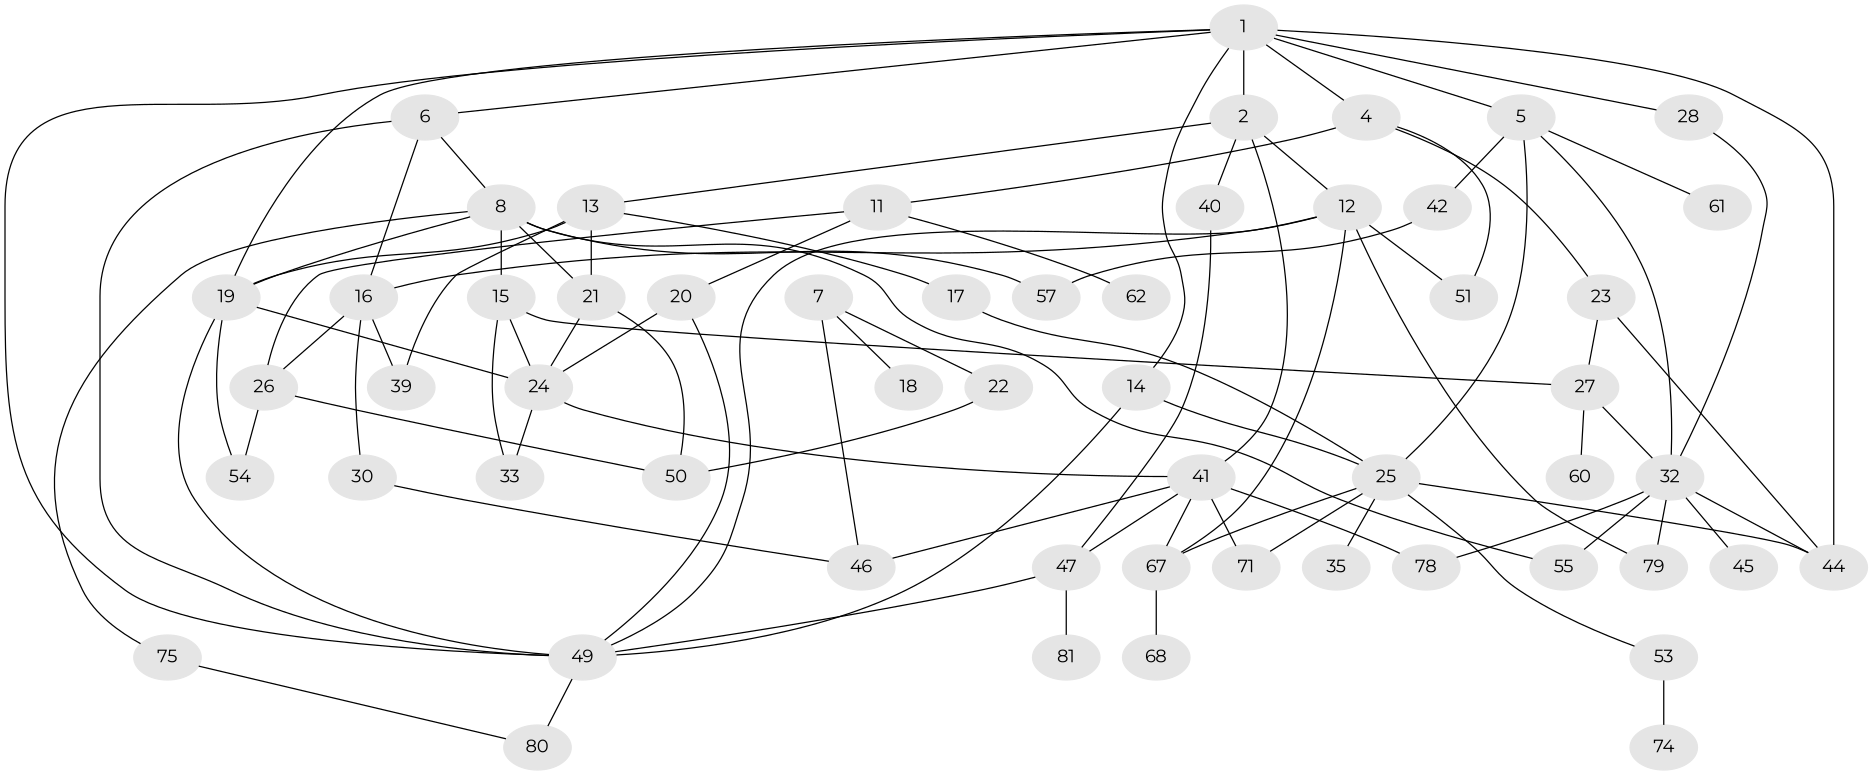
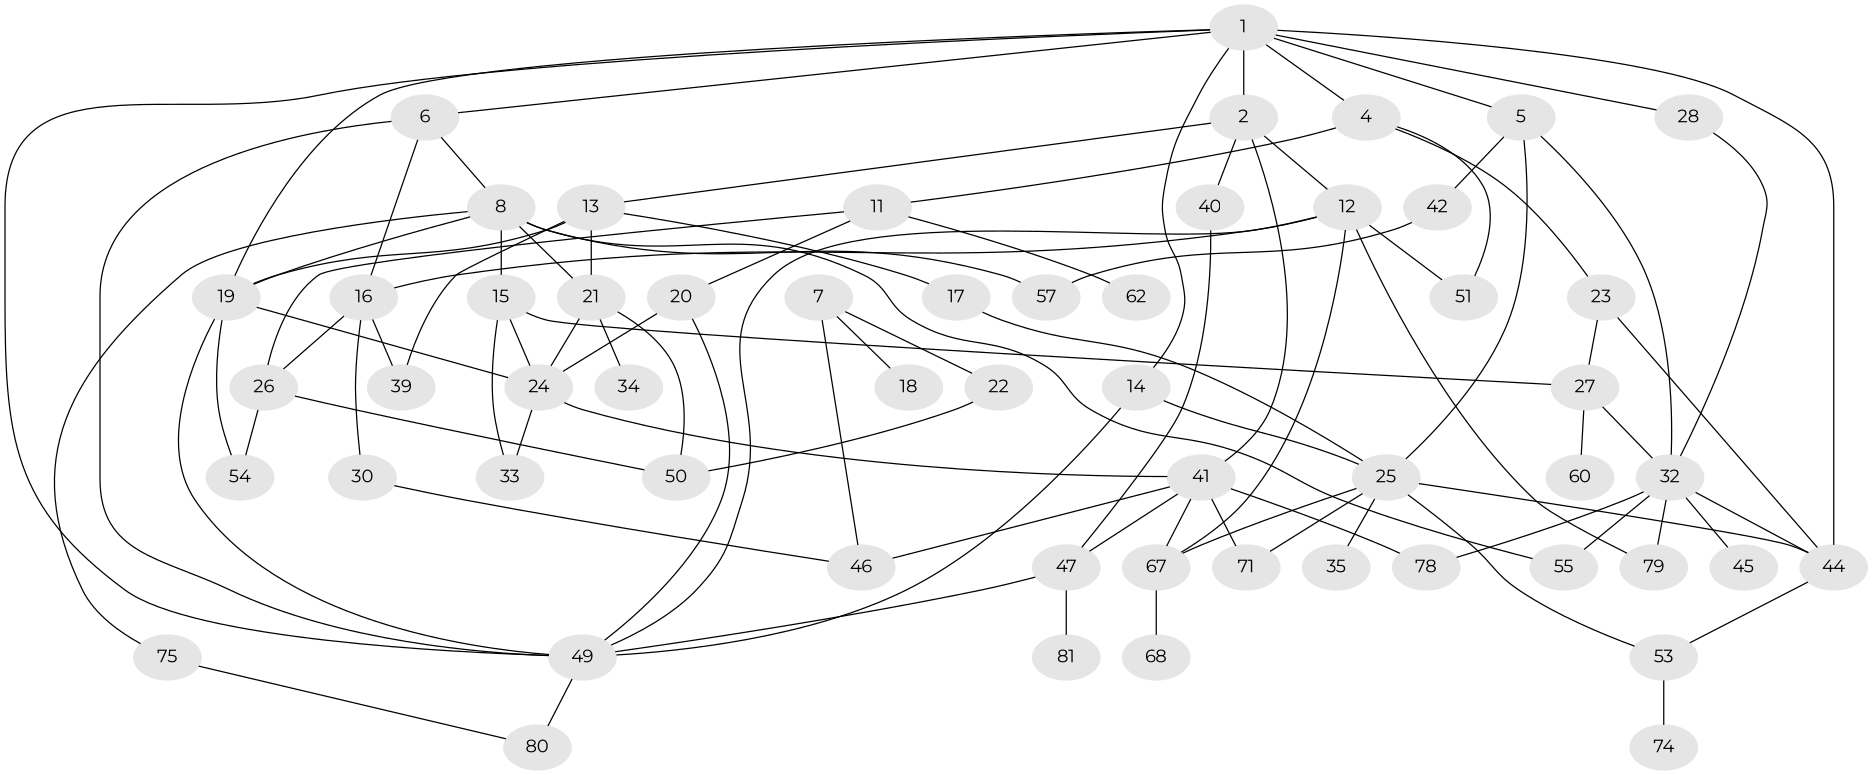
node "61": removed
node "34": added
edge "44" -- "53": added
